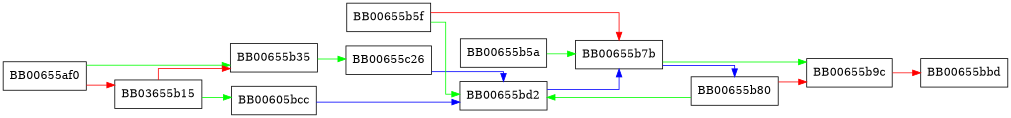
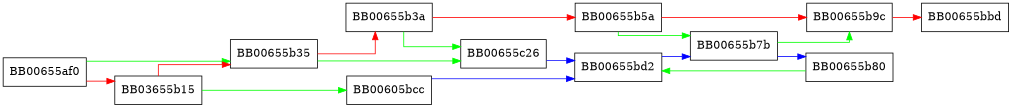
node "BB00655b3a": added
node "BB00655b5f": removed
edge "BB00655b80" -> "BB00655b9c": now "BB00655b5a" -> "BB00655b9c"
